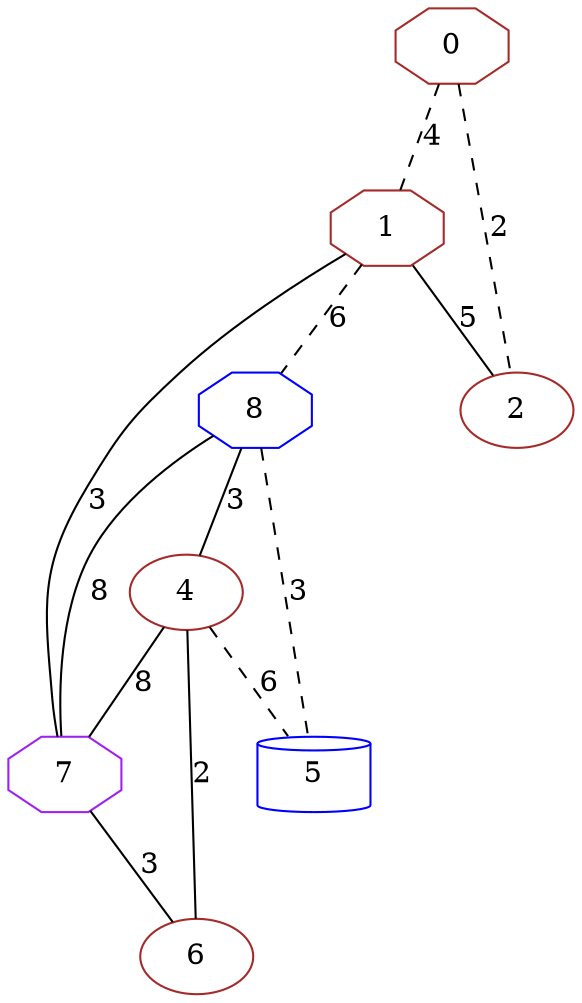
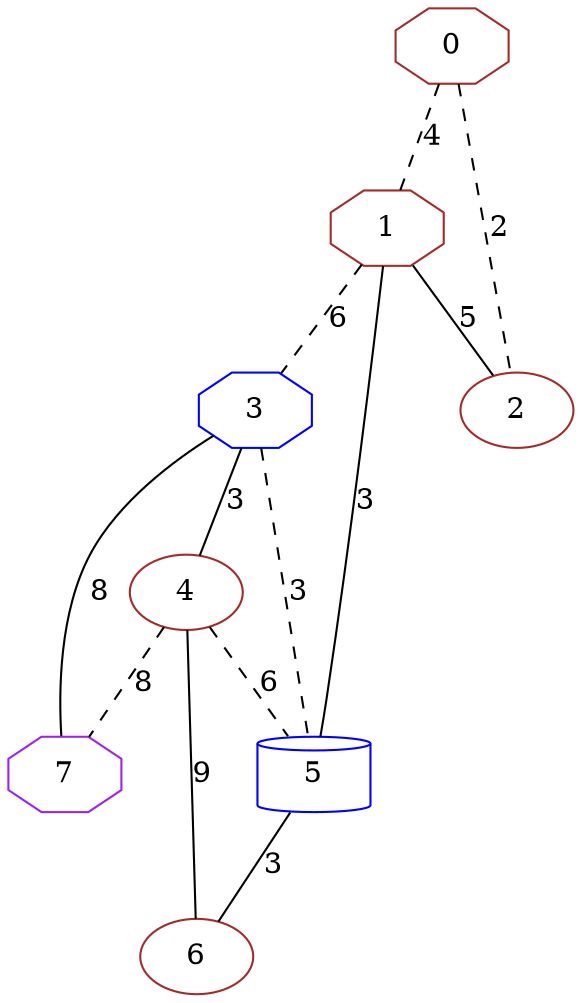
node "8": label "8" -> "3"
edge "1" -- "7": now "1" -- "5"
edge "4" -- "7": style solid -> dashed
edge "4" -- "6": label "2" -> "9"
edge "7" -- "6": now "5" -- "6"
